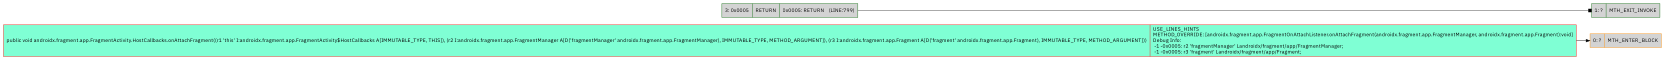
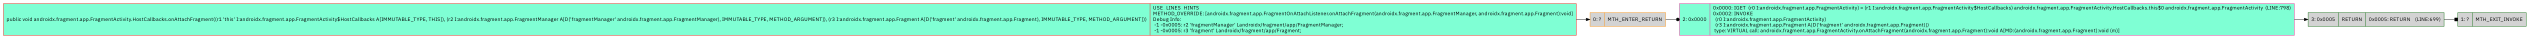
node "3: 0x0005": text "0x0005: RETURN    (LINE:799)" -> "0x0005: RETURN    (LINE:699)"
node "2: 0x0000": added
node "0: ?": text "MTH_ENTER_BLOCK" -> "MTH_ENTER_RETURN"
